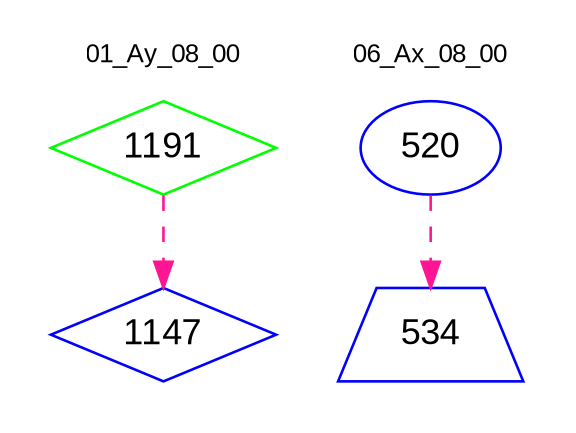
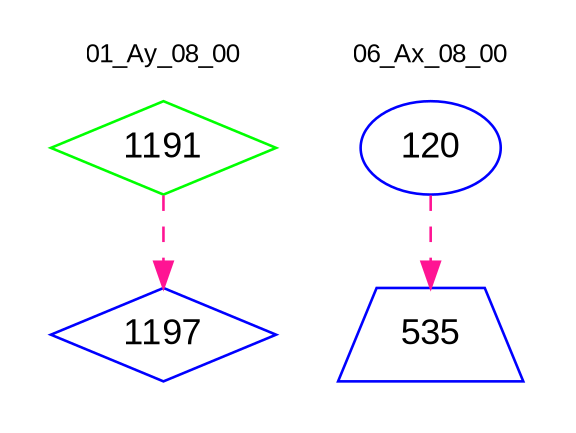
node "520": label "520" -> "120"
node "1147": label "1147" -> "1197"
node "534": label "534" -> "535"
